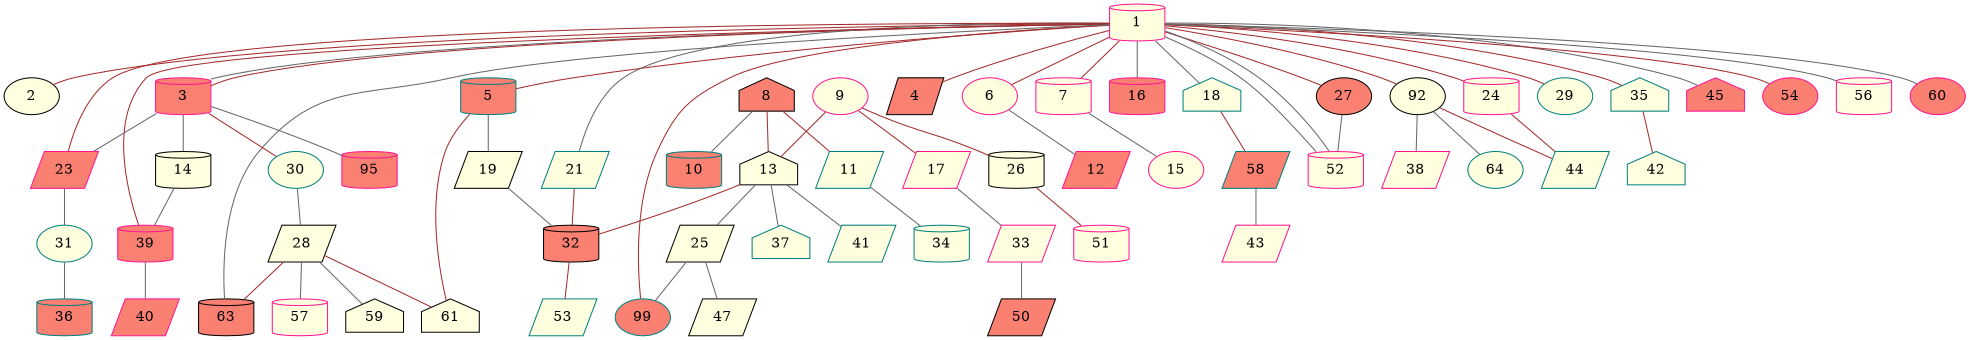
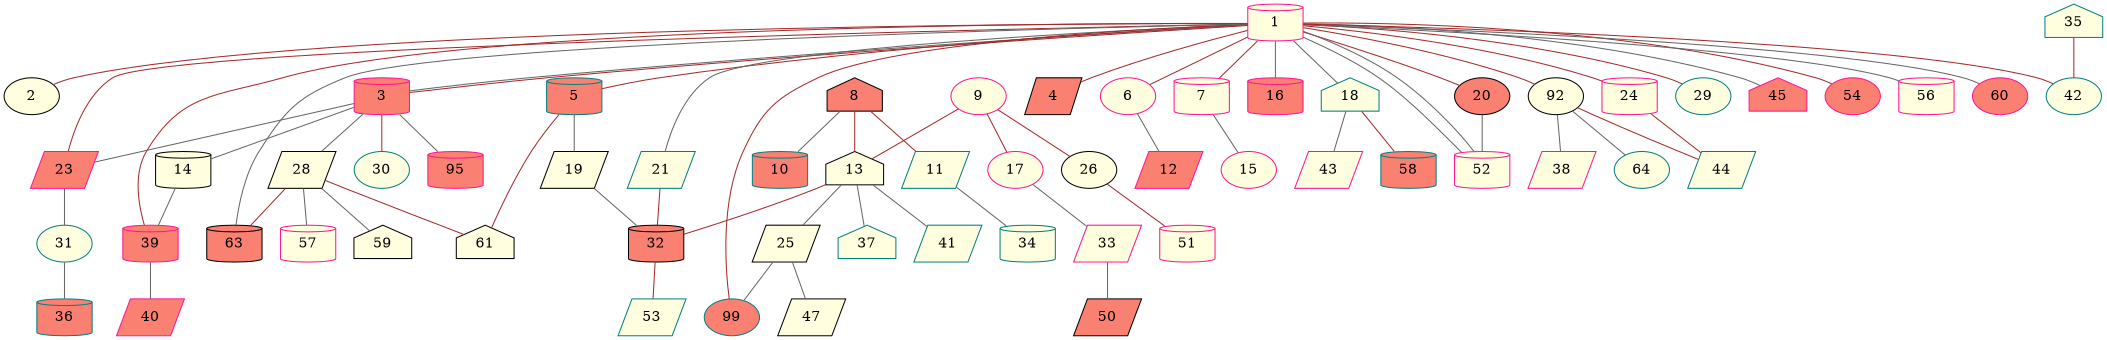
edge "1" -- "35": now "1" -- "42"
node "27": label "27" -> "20"
node "17": shape parallelogram -> ellipse
node "26": shape cylinder -> ellipse
node "58": shape parallelogram -> cylinder
node "42": shape house -> ellipse
edge "30" -- "28": now "3" -- "28"
edge "58" -- "43": now "18" -- "43"
